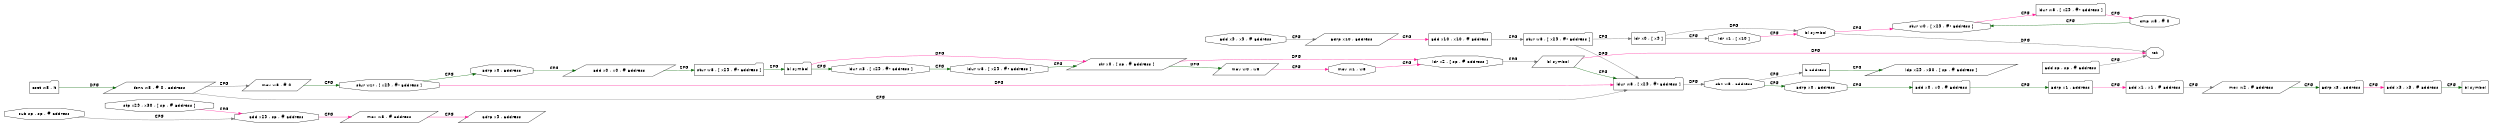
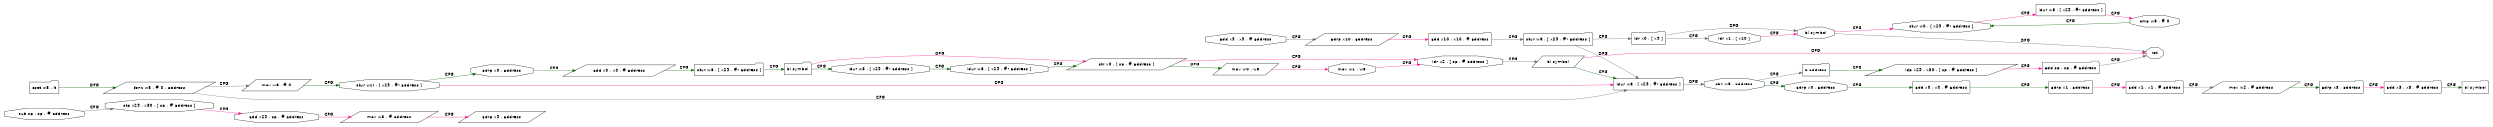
edge "str x0 , [ sp , # address ]" -> "ldr x2 , [ sp , # address ]": label "DFG" -> "CFG"
edge "ldp x29 , x30 , [ sp , # address ]" -> "add sp , sp , # address": added, label "CFG"
edge "sub sp , sp , # address" -> "add x29 , sp , # address": now "sub sp , sp , # address" -> "stp x29 , x30 , [ sp , # address ]"
